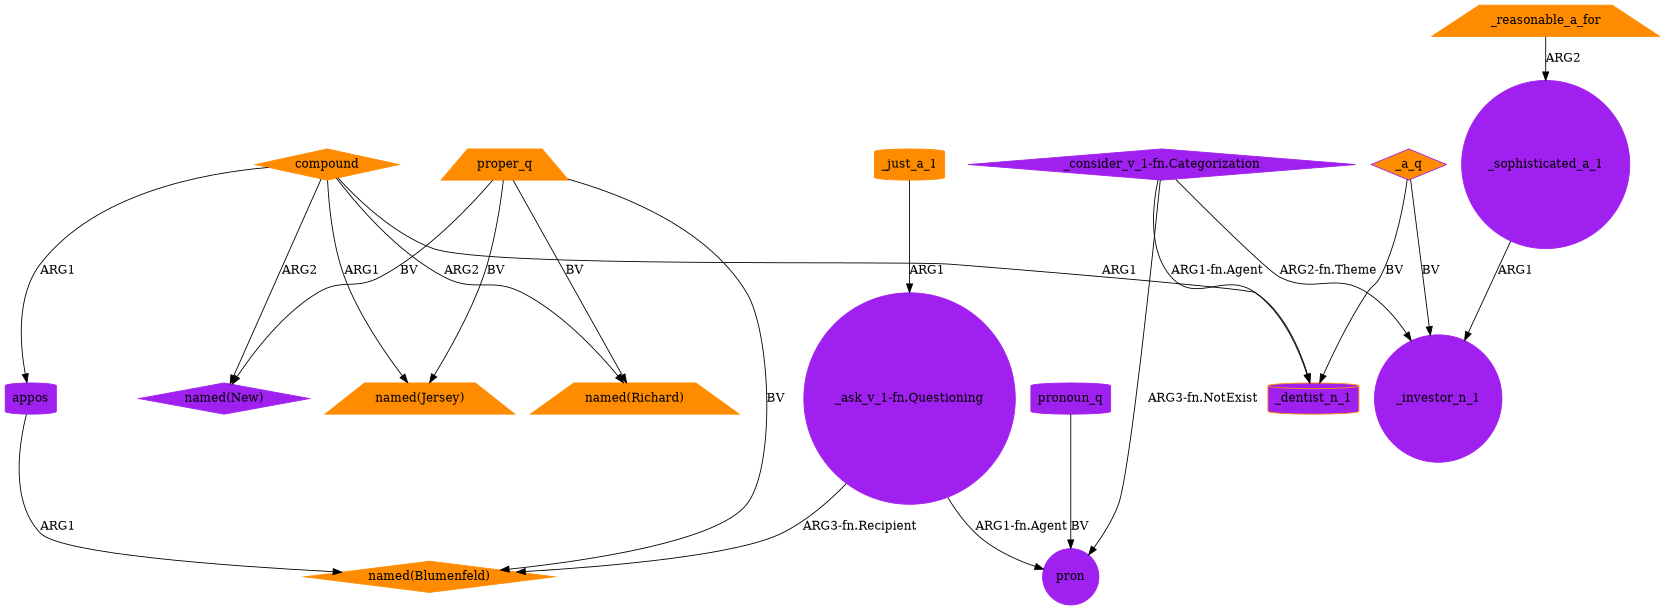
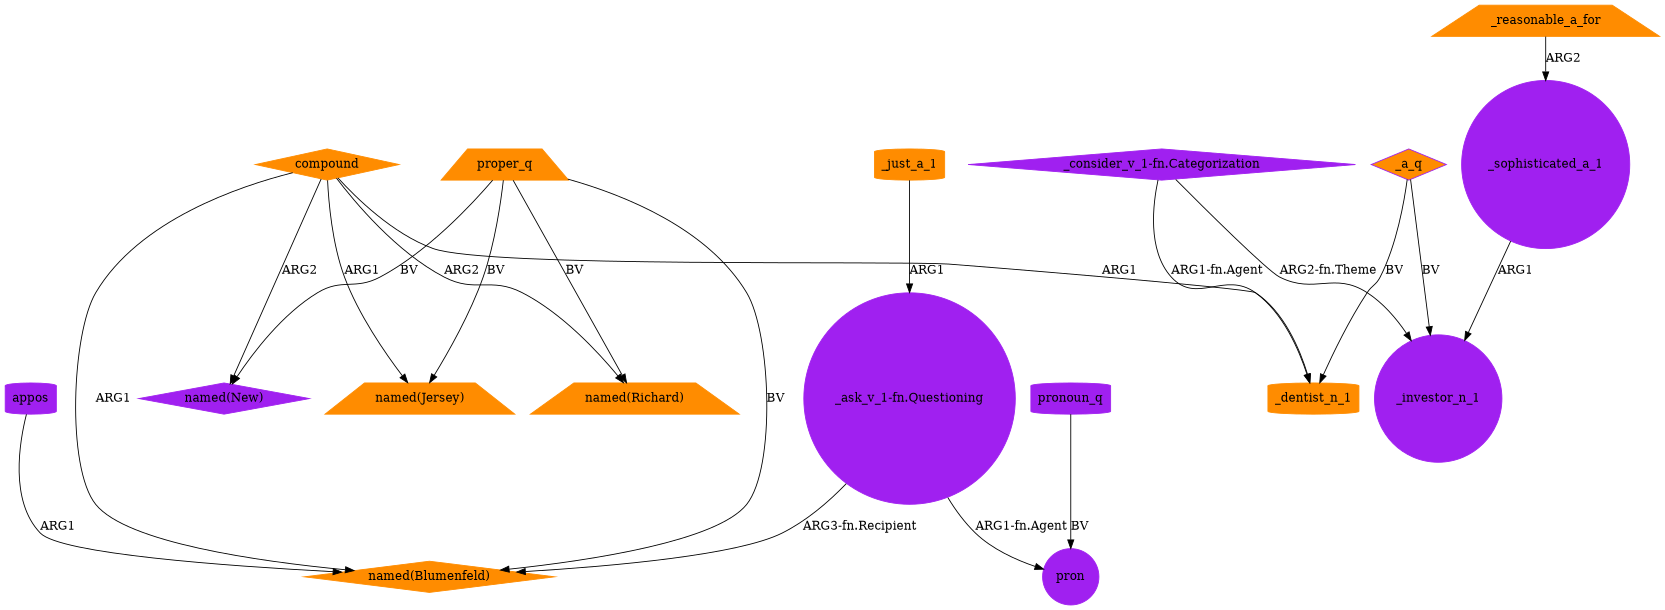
edge "compound" -> "appos": now "compound" -> "named(Blumenfeld)"
edge "_consider_v_1-fn.Categorization" -> "pron": removed, label "ARG3-fn.NotExist"
node "_dentist_n_1": fillcolor purple -> darkorange
